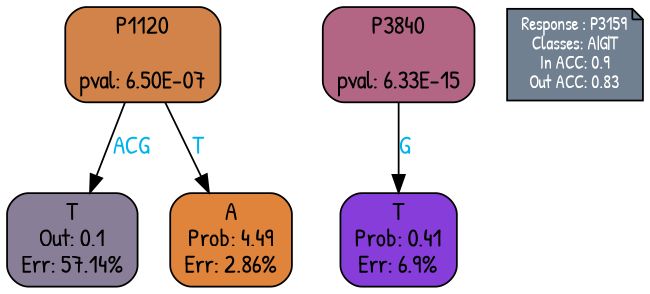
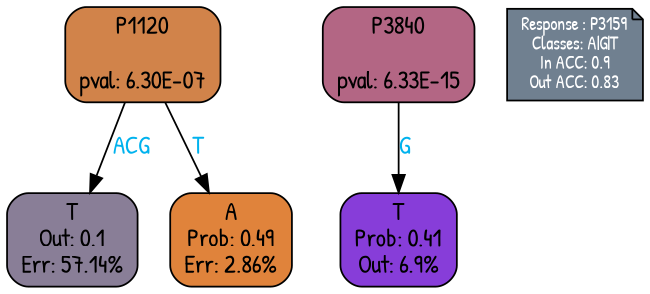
node "P1120 pval: 6.50E-07": label "P1120 pval: 6.50E-07" -> "P1120 pval: 6.30E-07"
node "A Prob: 4.49 Err: 2.86%": label "A Prob: 4.49 Err: 2.86%" -> "A Prob: 0.49 Err: 2.86%"
node "T Prob: 0.41 Err: 6.9%": label "T Prob: 0.41 Err: 6.9%" -> "T Prob: 0.41 Out: 6.9%"
